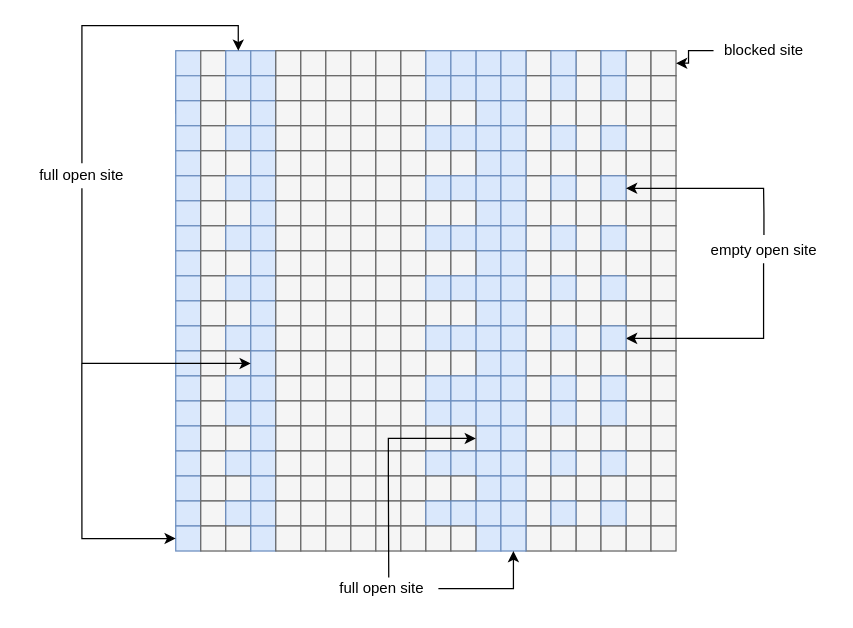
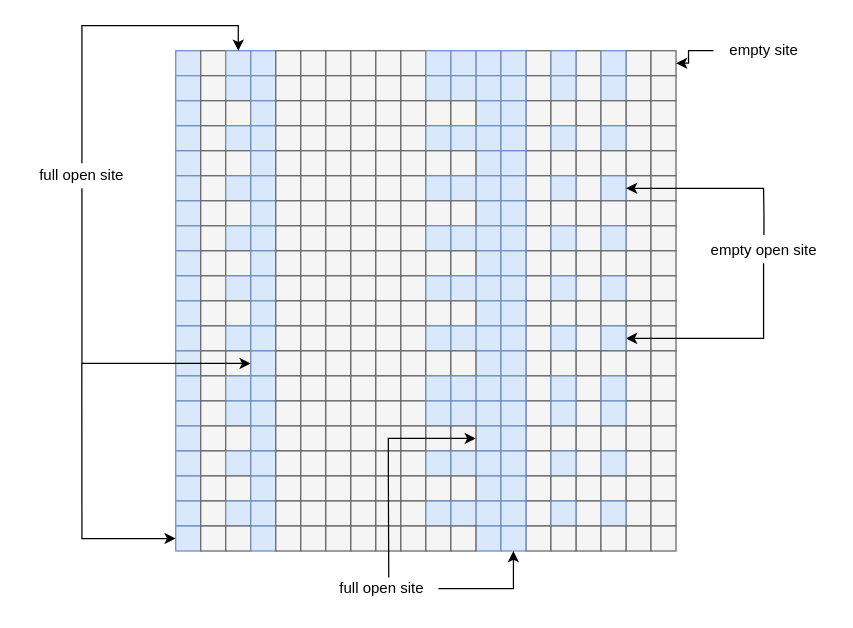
node "blocked site": label "blocked site" -> "empty site"
